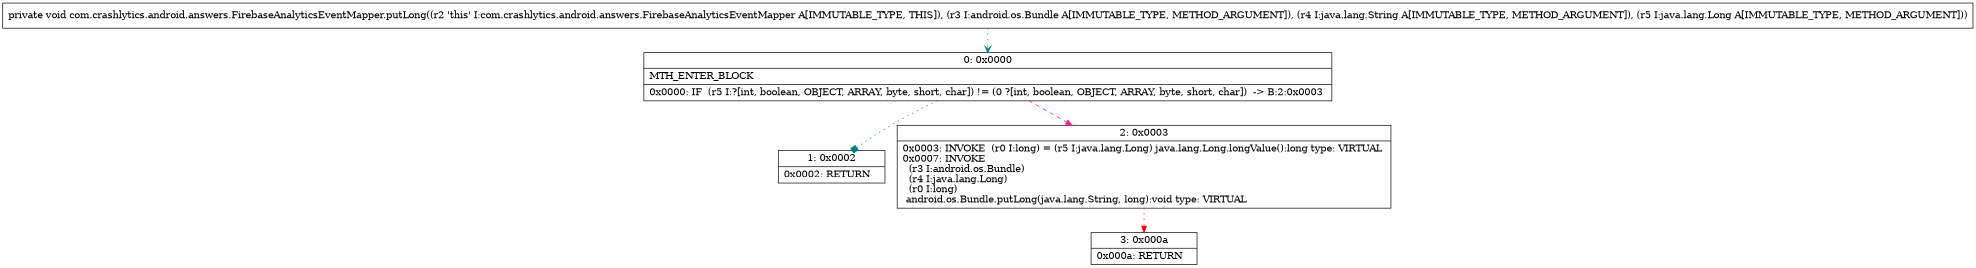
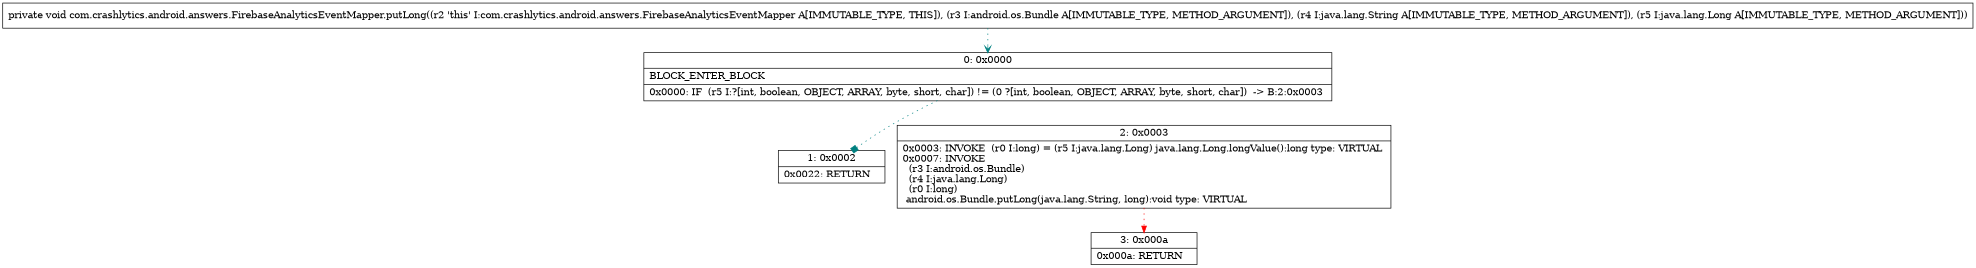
node "0: 0x0000": text "MTH_ENTER_BLOCK" -> "BLOCK_ENTER_BLOCK"
edge "0: 0x0000" -> "2: 0x0003": removed
node "1: 0x0002": text "0x0002: RETURN" -> "0x0022: RETURN"
